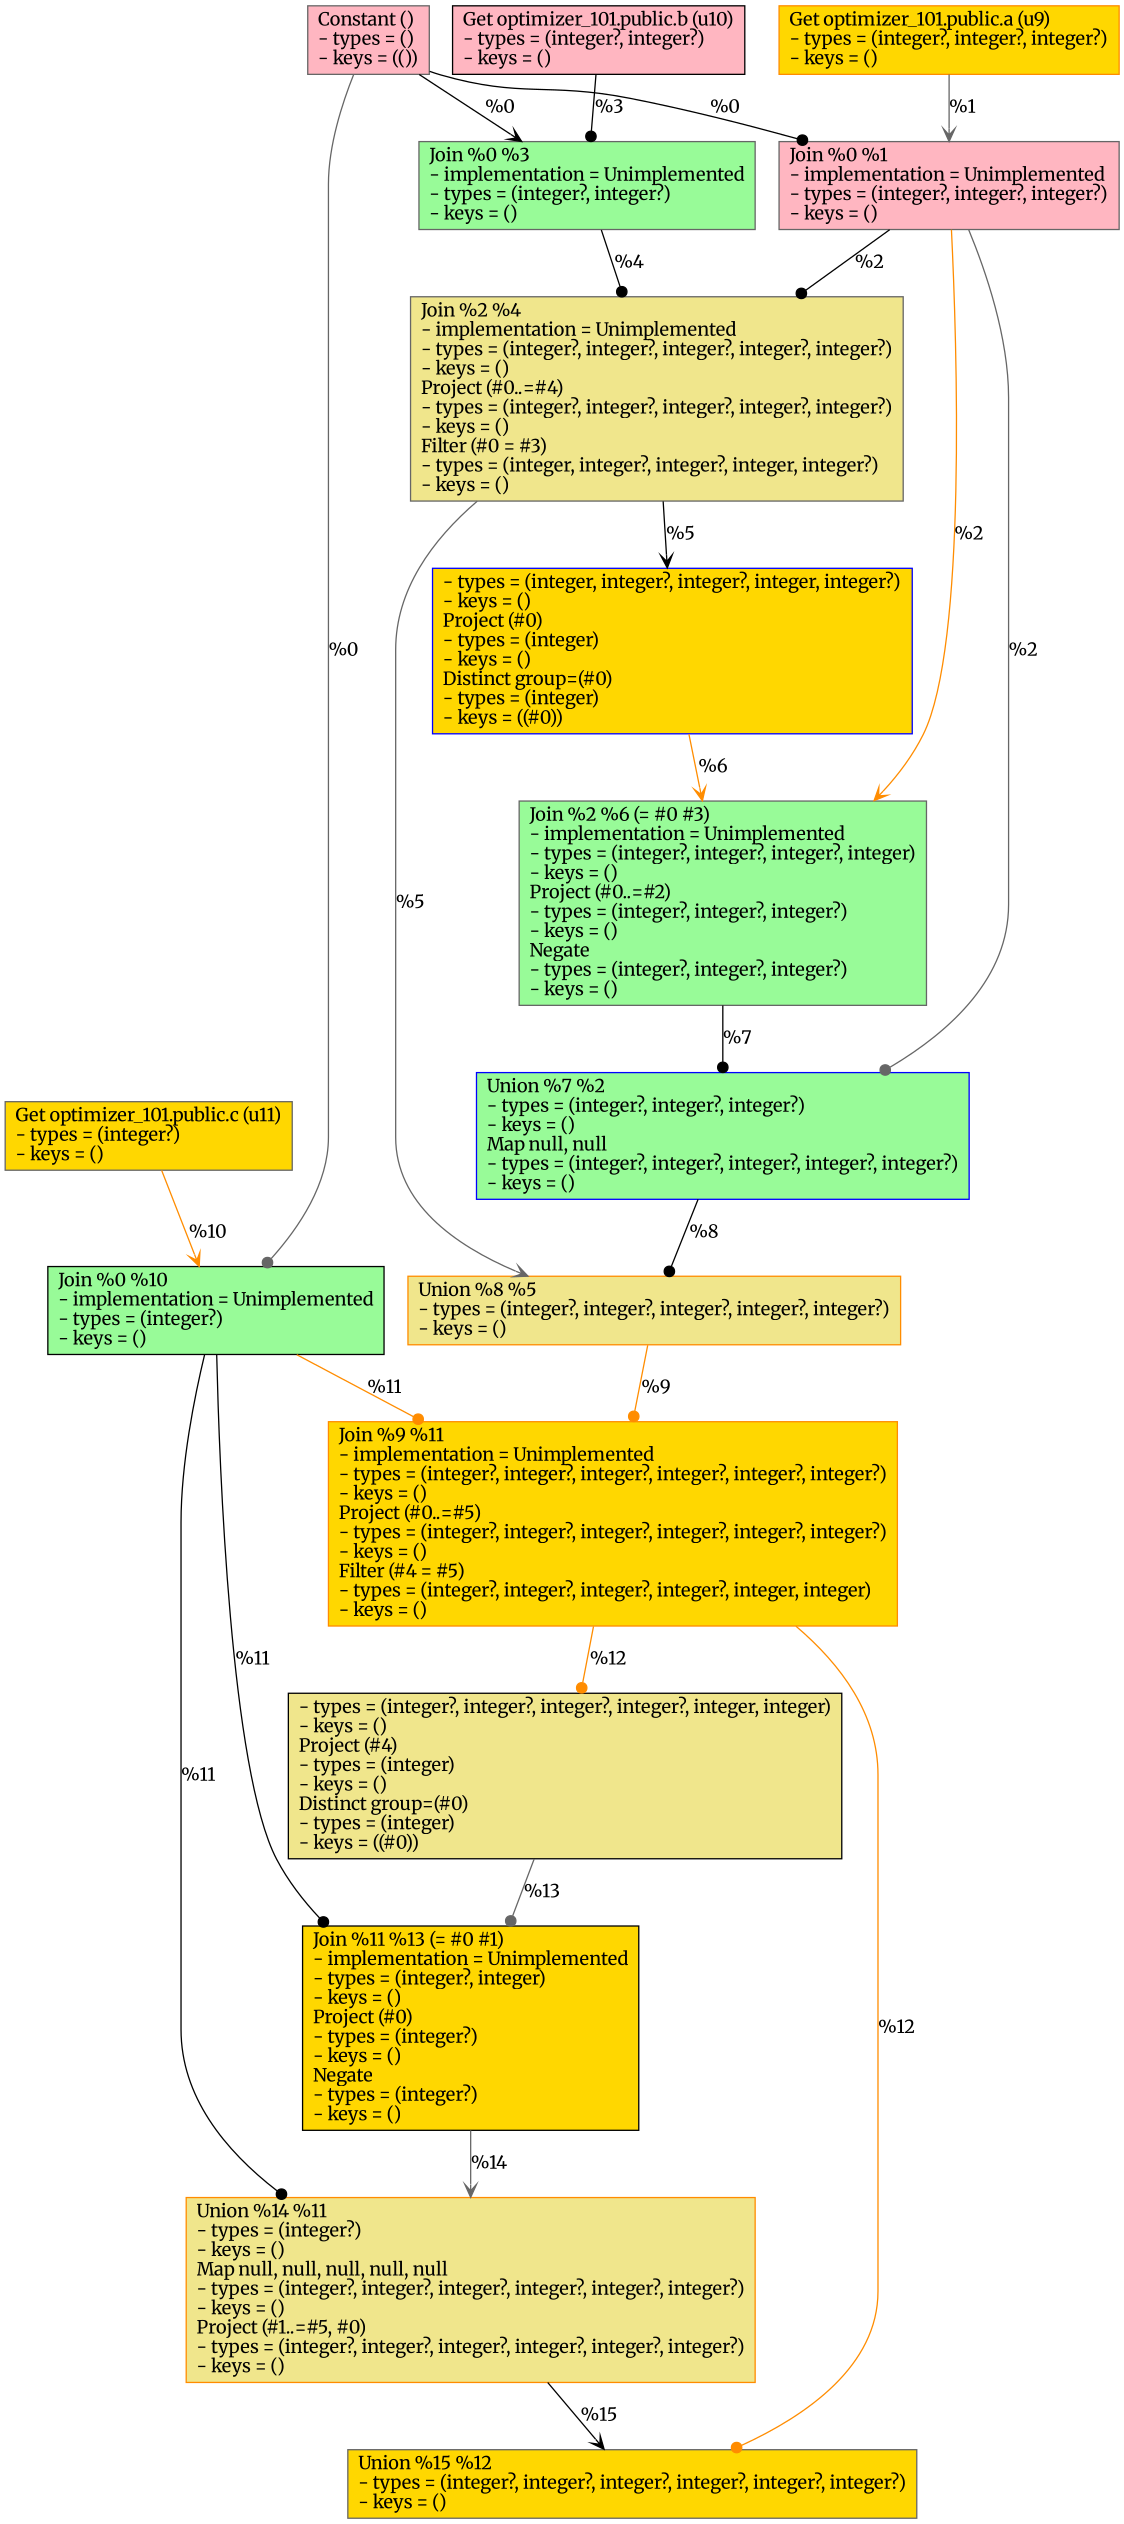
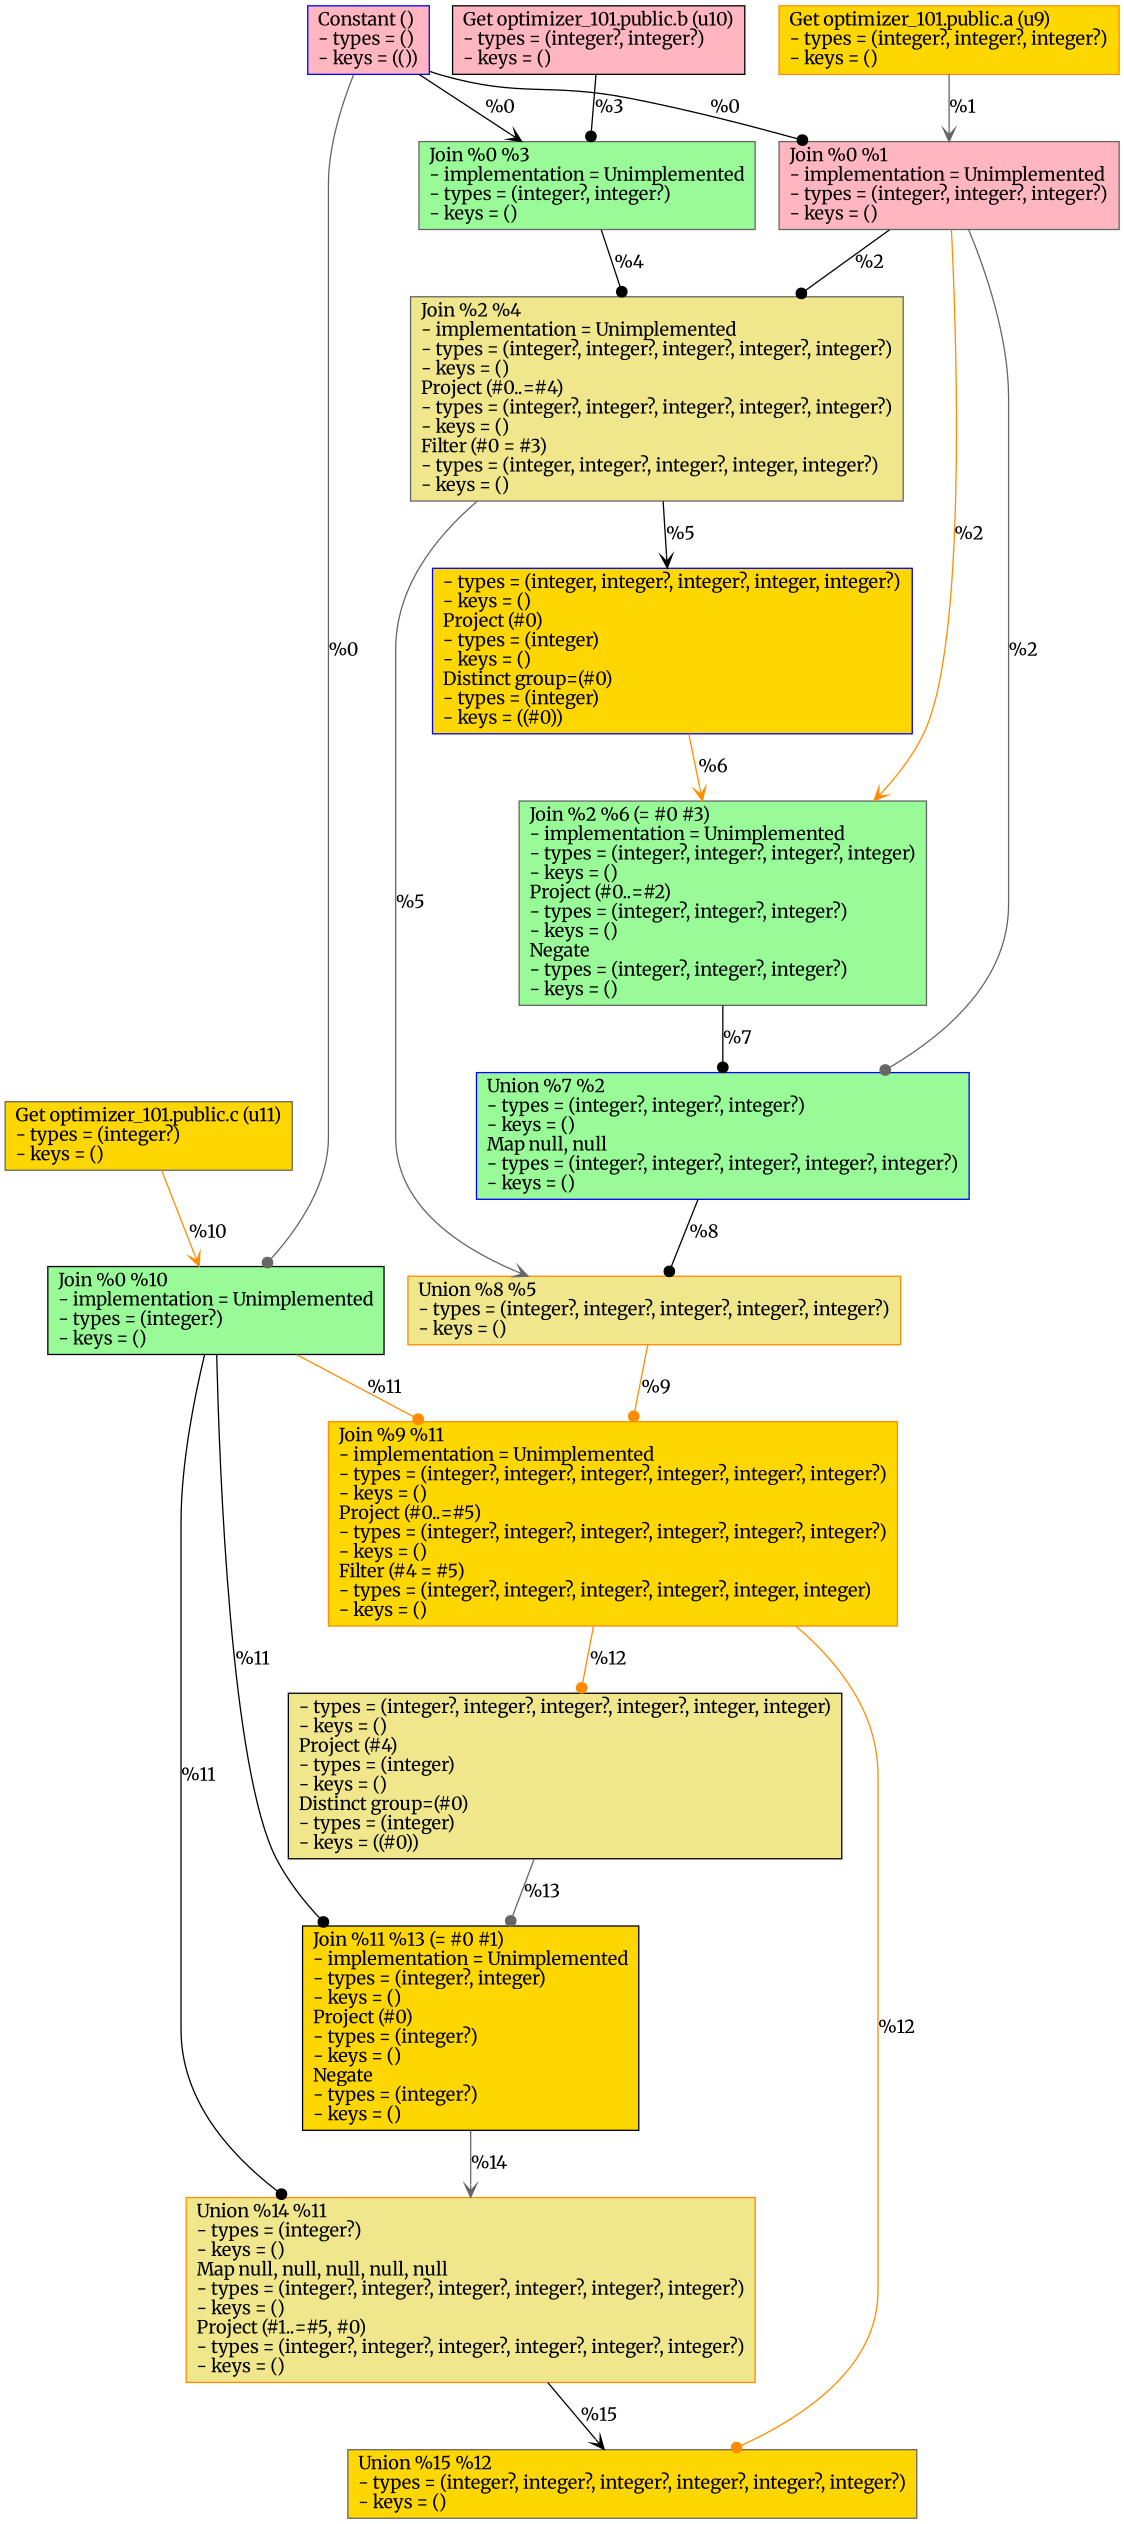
node "Constant () - types = () - keys = (())": color gray40 -> blue
